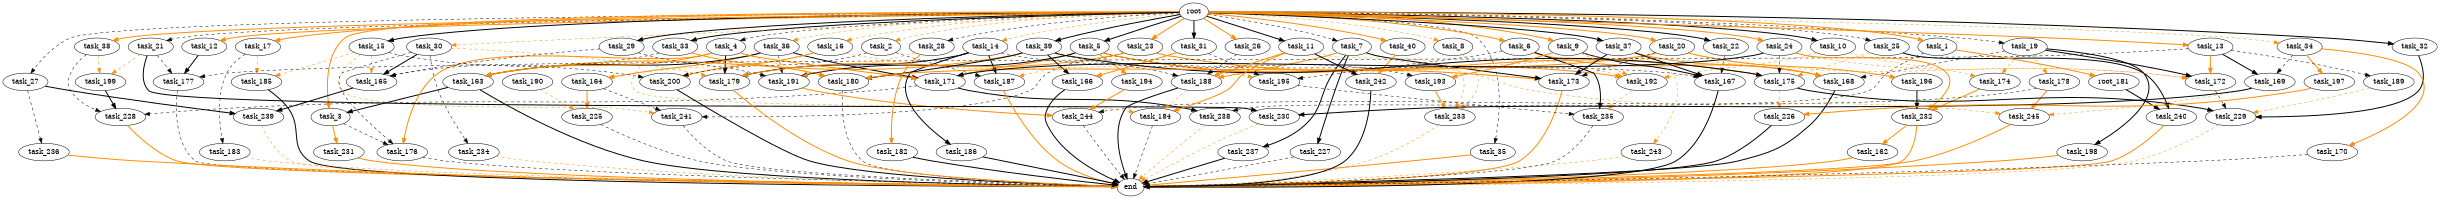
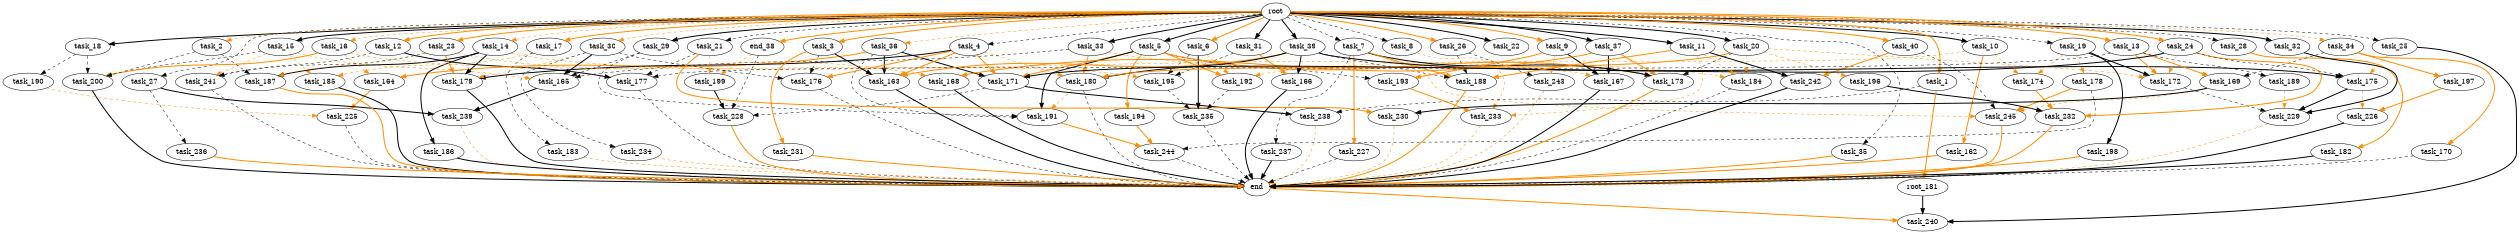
edge "root" -> "task_8": color darkorange -> black
edge "root" -> "task_20": color darkorange -> black
node "task_18": added
node "task_38": label "task_38" -> "end_38"
edge "task_22" -> "task_167": removed
edge "task_26" -> "task_243": added
edge "task_37" -> "task_173": color black -> darkorange
edge "task_9" -> "task_192": removed
edge "task_19" -> "task_168": removed
edge "task_13" -> "task_169": color black -> darkorange
edge "task_28" -> "task_191": now "task_180" -> "task_191"
edge "task_23" -> "task_175": removed
edge "task_6" -> "task_168": removed
edge "task_20" -> "task_196": style bold -> dashed
edge "task_14" -> "task_167": color black -> darkorange
edge "task_40" -> "task_245": added
edge "task_11" -> "task_184": style bold -> dashed
edge "task_7" -> "task_227": color black -> darkorange
edge "task_188" -> "task_184": now "task_20" -> "task_184"
edge "task_192" -> "task_235": color darkorange -> black
edge "task_163" -> "task_3": reversed
edge "task_164" -> "task_241": now "task_12" -> "task_241"
edge "task_21" -> "task_230": color black -> darkorange
edge "task_7" -> "task_237": style bold -> dashed
edge "task_188" -> "end": color black -> darkorange
edge "task_232" -> "task_162": now "task_10" -> "task_162"
edge "task_179" -> "end": color darkorange -> black
edge "task_240" -> "end": reversed
